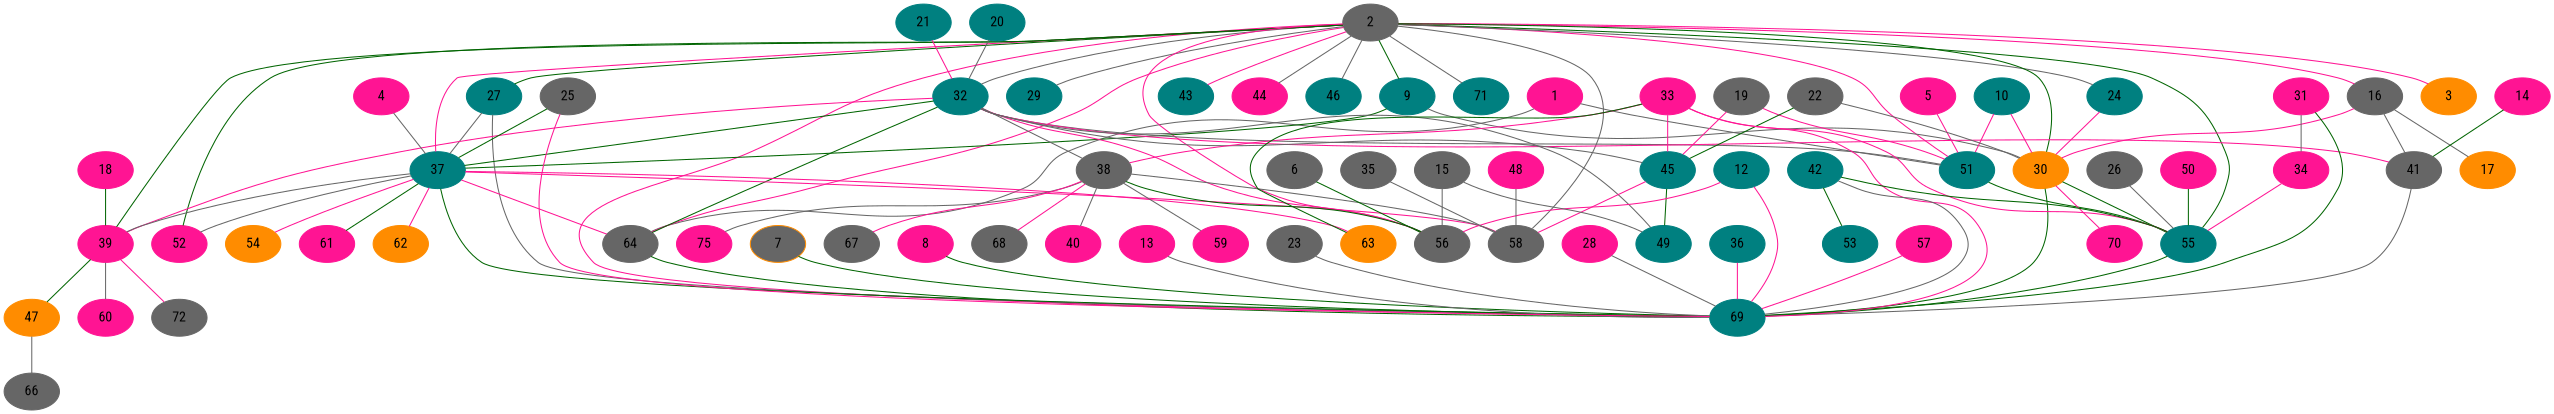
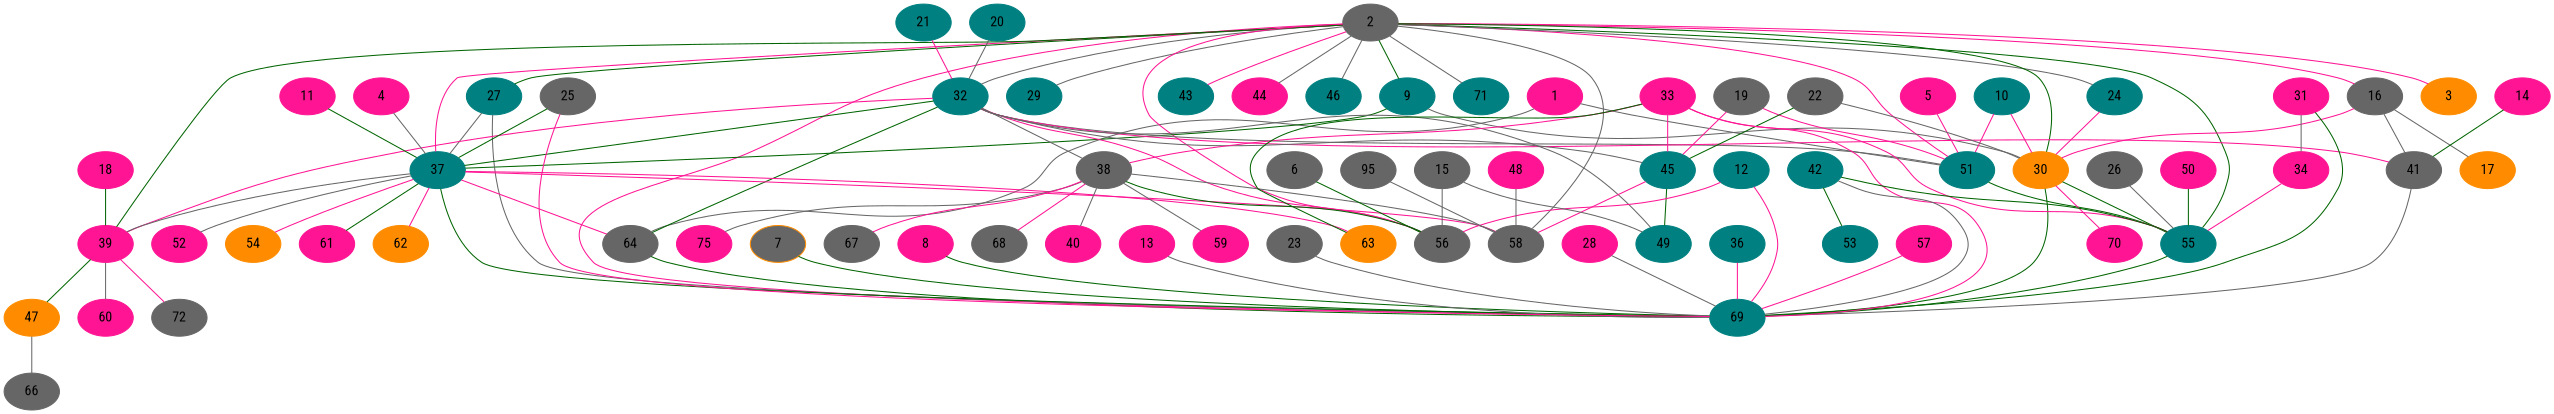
edge "2" -- "52": removed
node "11": added
edge "2" -- "64": removed
node "35": label "35" -> "95"
